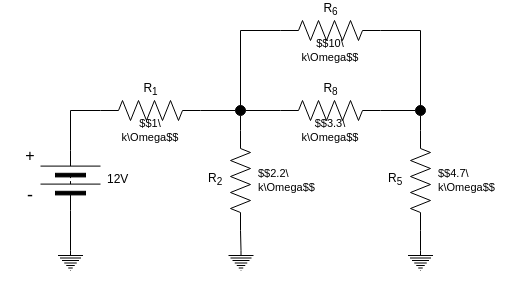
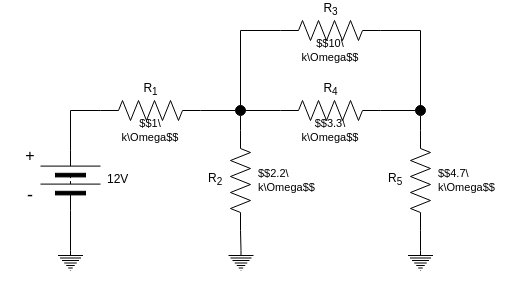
node "R6": label "R6" -> "R3"
node "R8": label "R8" -> "R4"
